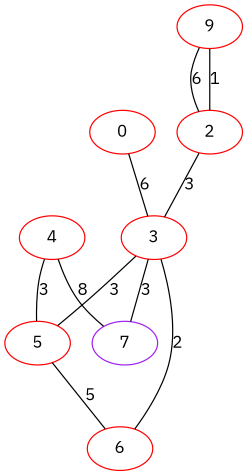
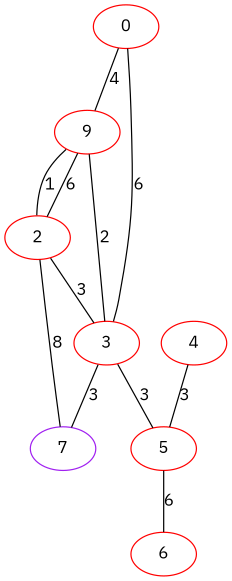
edge "0" -- "9": added, label "4"
edge "4" -- "7": now "2" -- "7"
edge "3" -- "6": now "3" -- "9"
edge "5" -- "6": label "5" -> "6"
